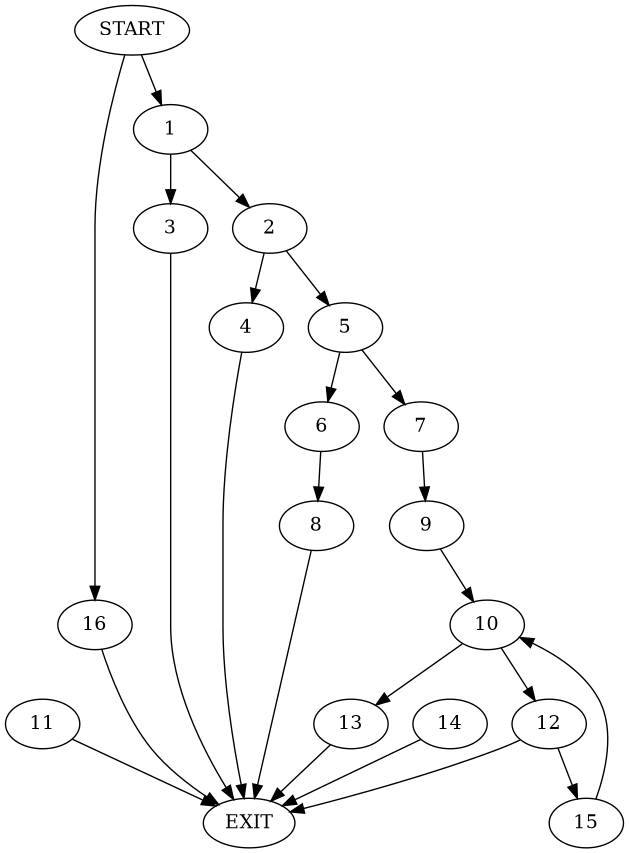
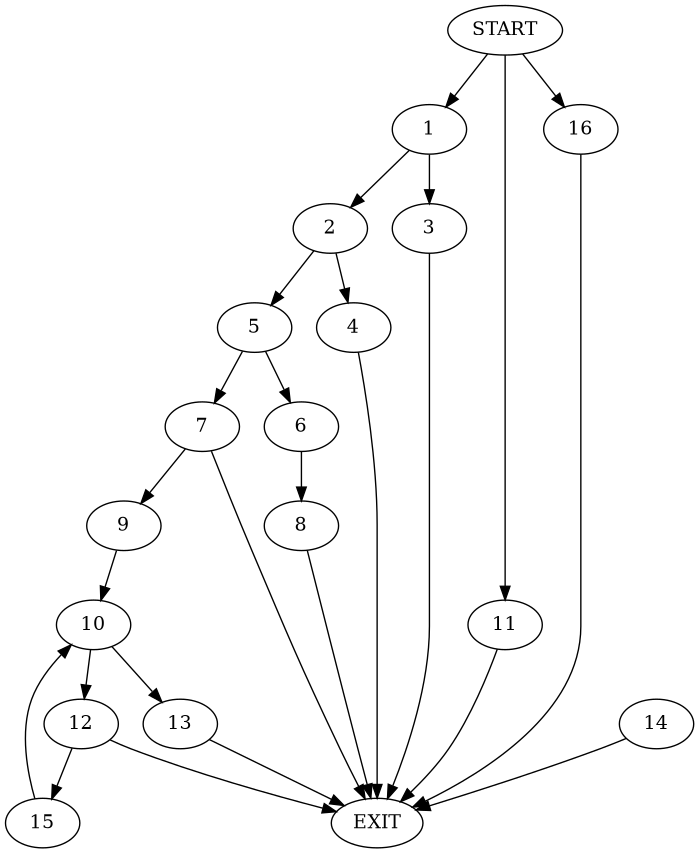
edge "START" -> "11": added
edge "7" -> "EXIT": added
